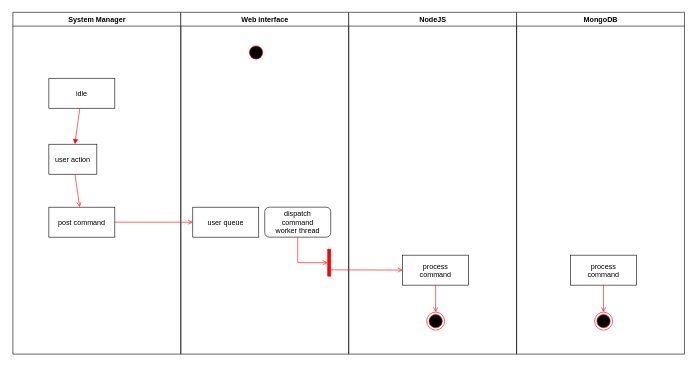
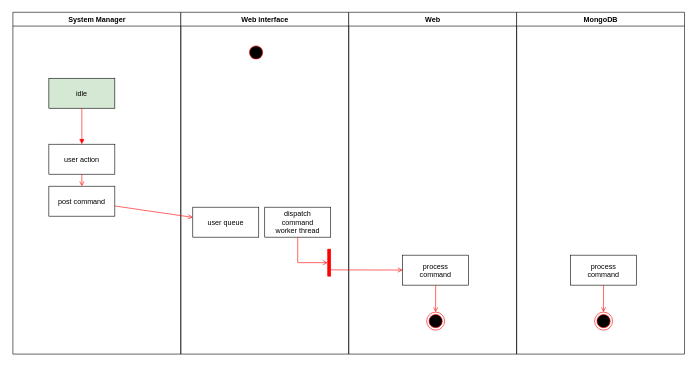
node "NodeJS": label "NodeJS" -> "Web"
node "idle": fillcolor #ffffff -> #d5e8d4
node "user action": size 48x30 -> 66x30
node "post command": moved (82, 222) -> (82, 201)
node "dispatch command worker thread": shape rounded rectangle -> rectangle
